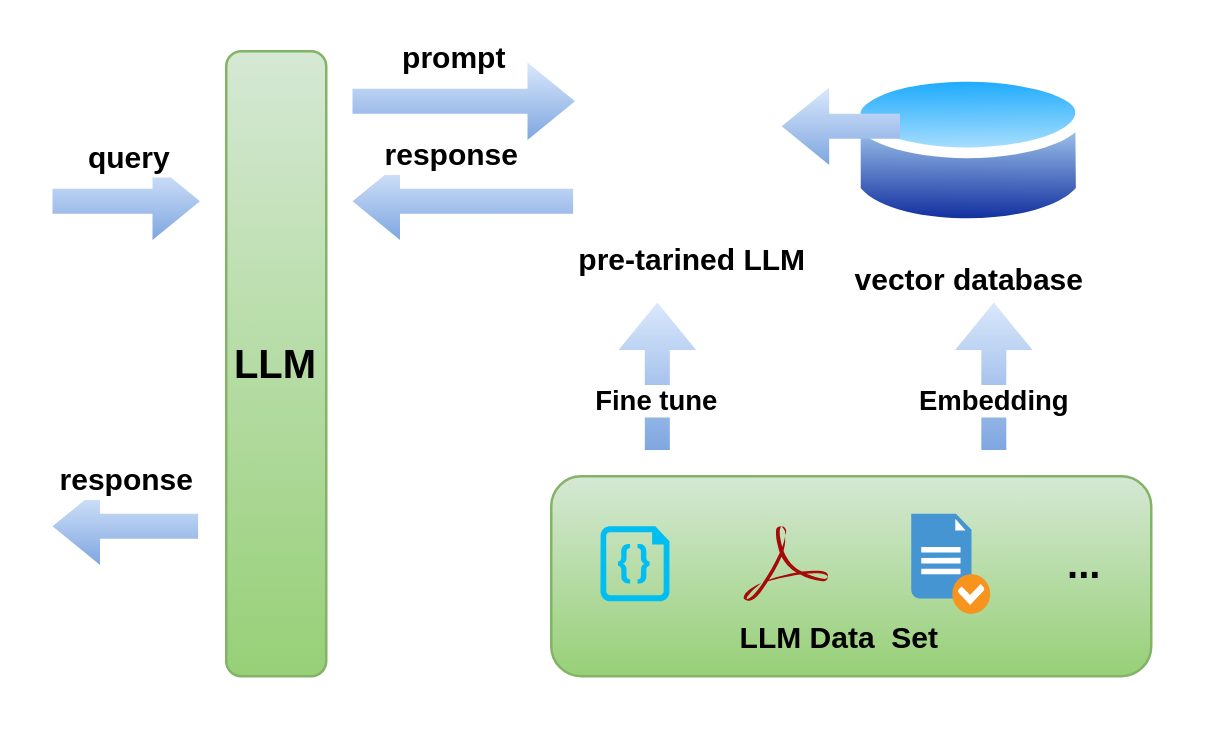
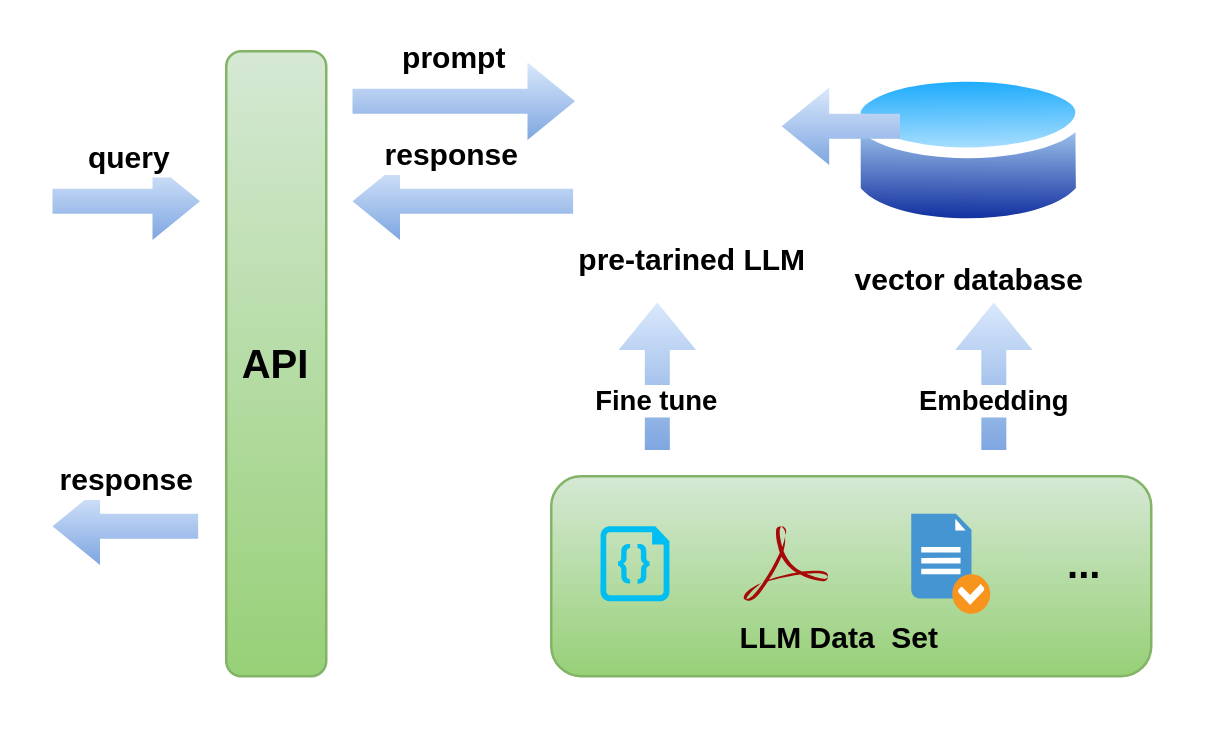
node "LLM": label "LLM" -> "API"
